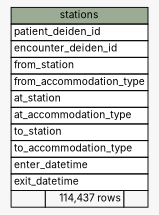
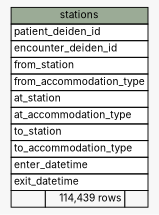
node "stations": text "114,437 rows" -> "114,439 rows"
